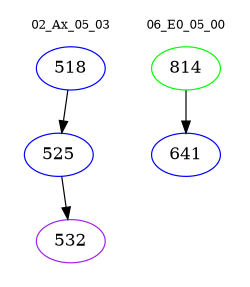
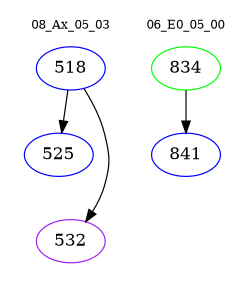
cluster "02_Ax_05_03": label "02_Ax_05_03" -> "08_Ax_05_03"
node "814": label "814" -> "834"
node "641": label "641" -> "841"
edge "525" -> "532": now "518" -> "532"
